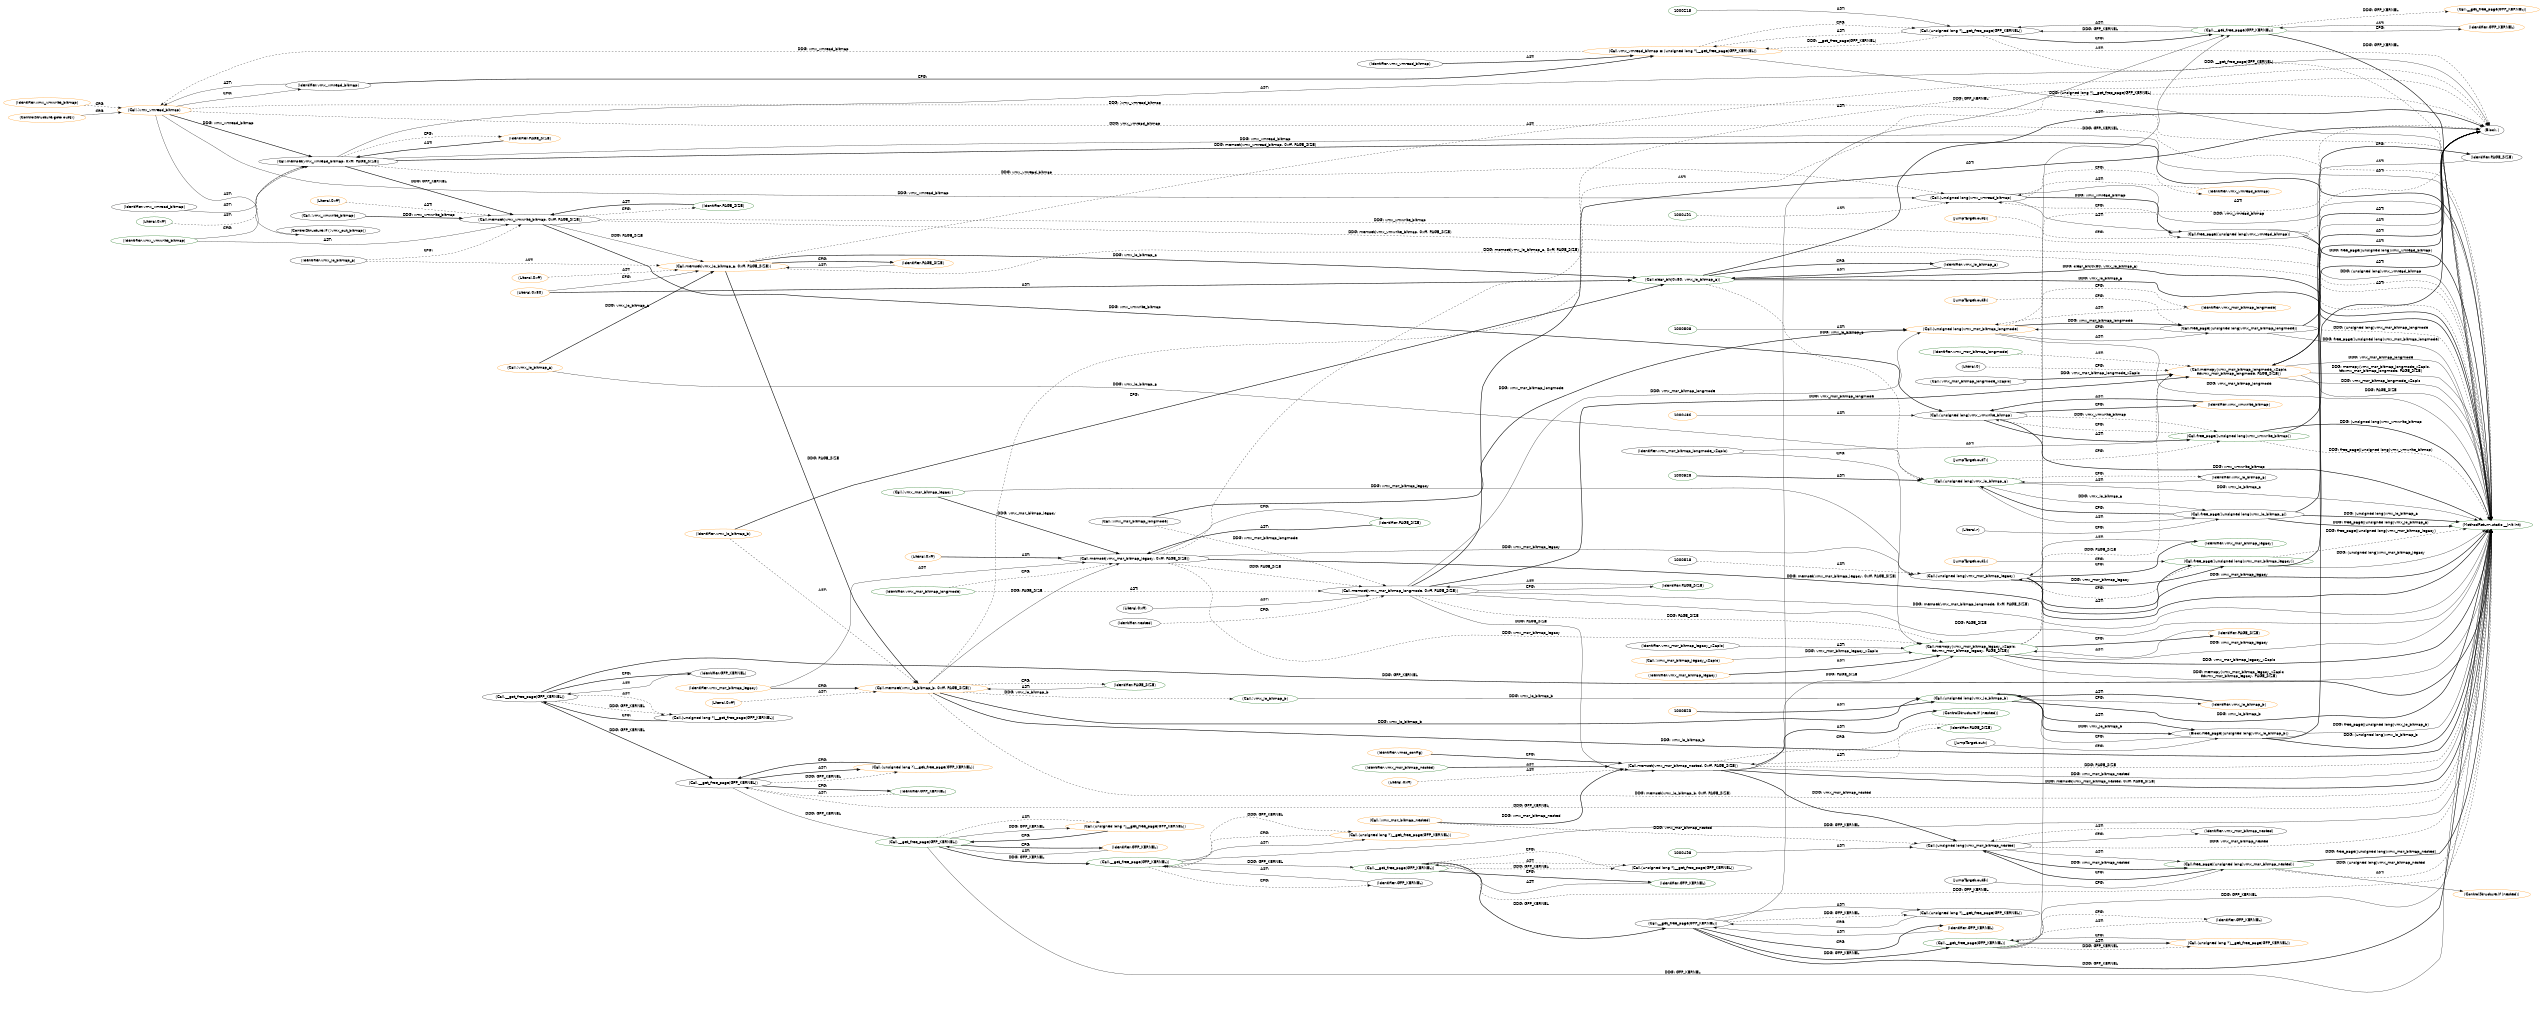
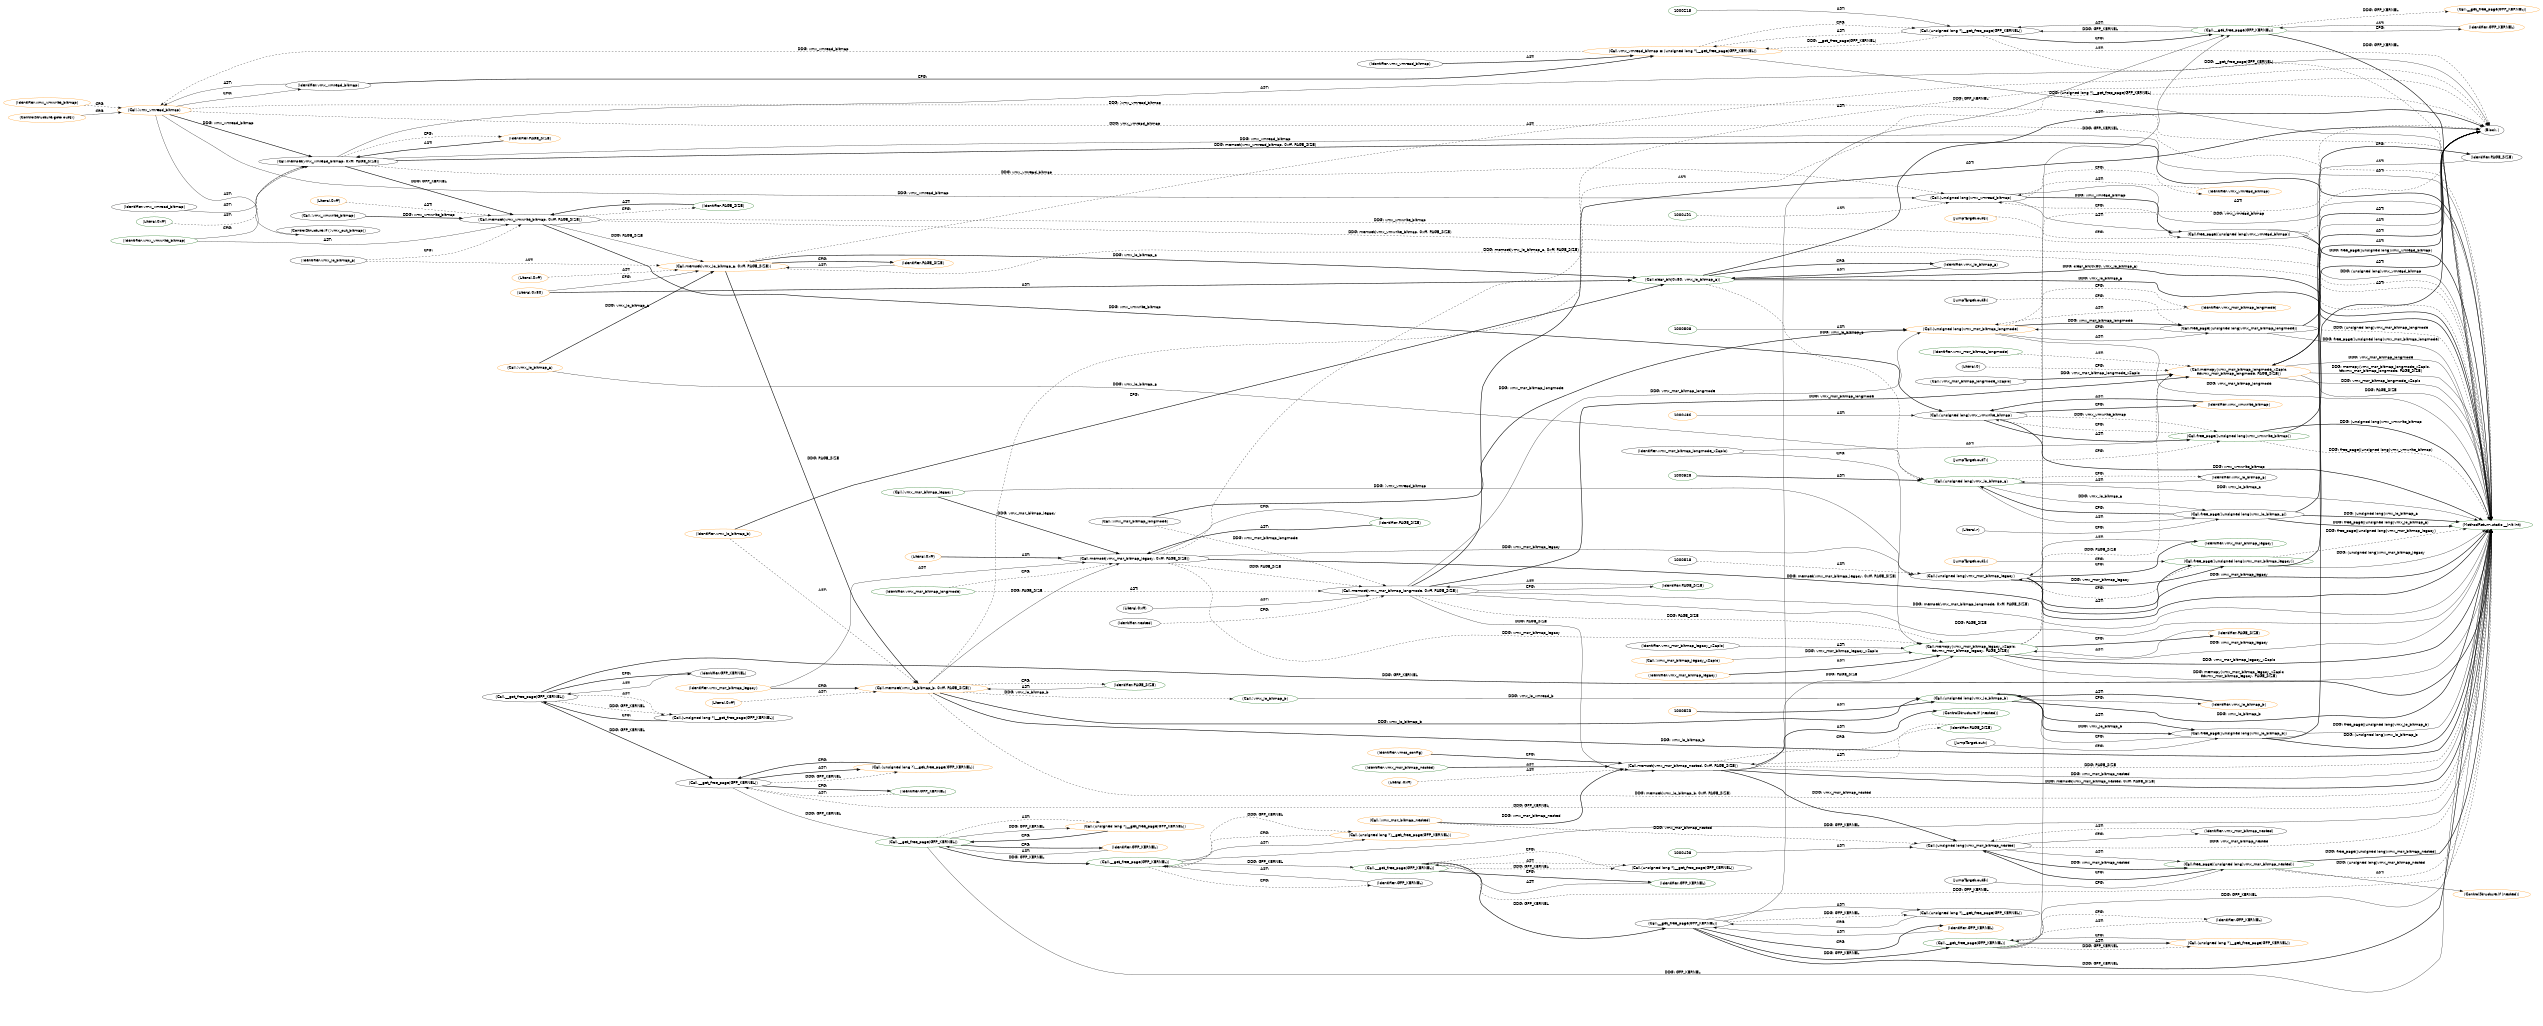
node "(JumpTarget,out3:)": color darkorange -> black
edge "(Call,!vmx_msr_bitmap_legacy)" -> "(Call,(unsigned long)vmx_msr_bitmap_legacy)": label "DDG: vmx_msr_bitmap_legacy" -> "DDG: !vmx_vmread_bitmap"
edge "(Call,!vmx_io_bitmap_b)" -> "(Call,(unsigned long)vmx_io_bitmap_b)": label "DDG: vmx_io_bitmap_b" -> "DDG: vmx_io_vmread_b"
node "(Block,free_page((unsigned long)vmx_io_bitmap_b))": label "(Block,free_page((unsigned long)vmx_io_bitmap_b))" -> "(Call,free_page((unsigned long)vmx_io_bitmap_b))"
